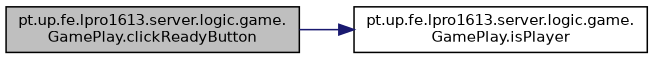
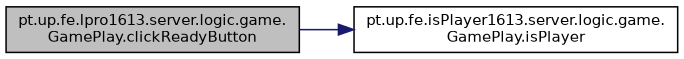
node "pt.up.fe.lpro1613.server.logic.game. GamePlay.isPlayer": label "pt.up.fe.lpro1613.server.logic.game. GamePlay.isPlayer" -> "pt.up.fe.isPlayer1613.server.logic.game. GamePlay.isPlayer"
